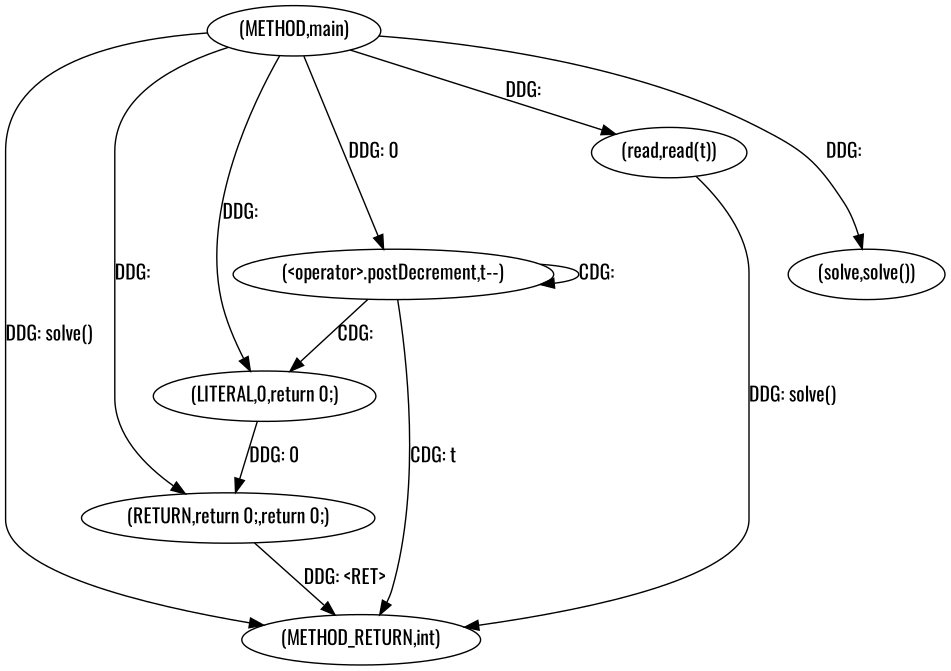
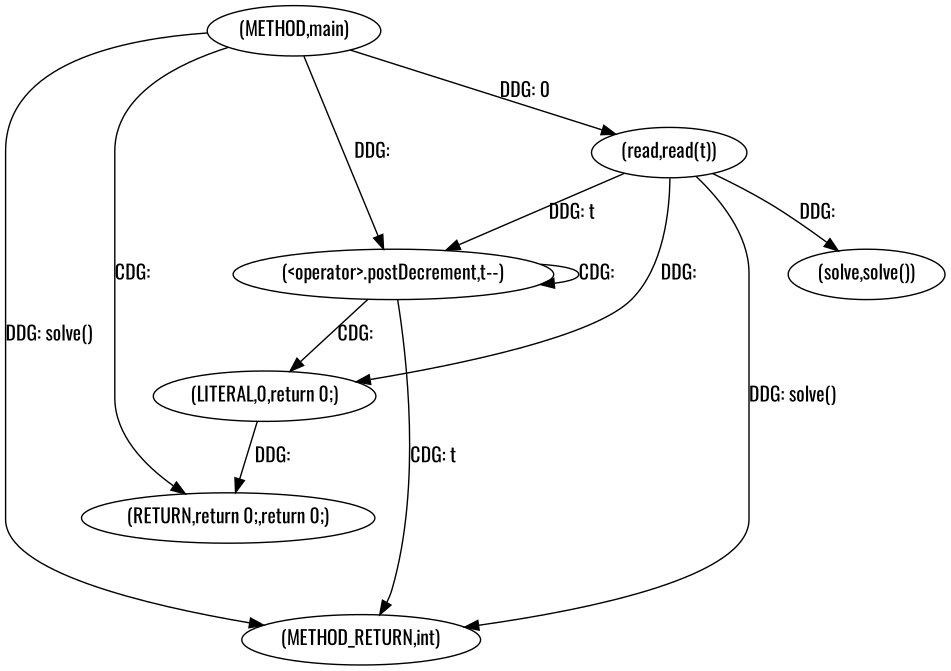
edge "(METHOD,main)" -> "(solve,solve())": now "(read,read(t))" -> "(solve,solve())"
edge "(METHOD,main)" -> "(read,read(t))": label "DDG: " -> "DDG: 0"
edge "(METHOD,main)" -> "(<operator>.postDecrement,t--)": label "DDG: 0" -> "DDG: "
edge "(METHOD,main)" -> "(LITERAL,0,return 0;)": now "(read,read(t))" -> "(LITERAL,0,return 0;)"
edge "(read,read(t))" -> "(<operator>.postDecrement,t--)": added, label "DDG: t"
edge "(METHOD,main)" -> "(RETURN,return 0;,return 0;)": label "DDG: " -> "CDG: "
edge "(LITERAL,0,return 0;)" -> "(RETURN,return 0;,return 0;)": label "DDG: 0" -> "DDG: "
edge "(RETURN,return 0;,return 0;)" -> "(METHOD_RETURN,int)": removed, label "DDG: <RET>"
